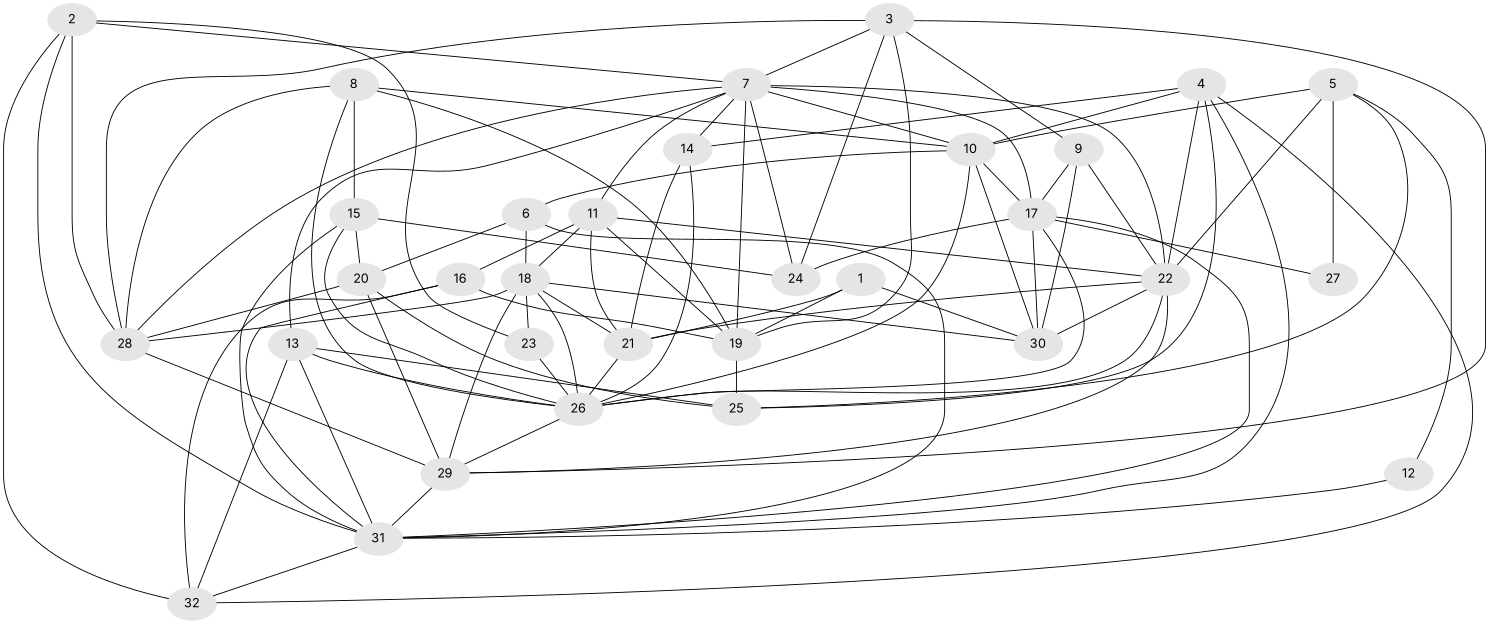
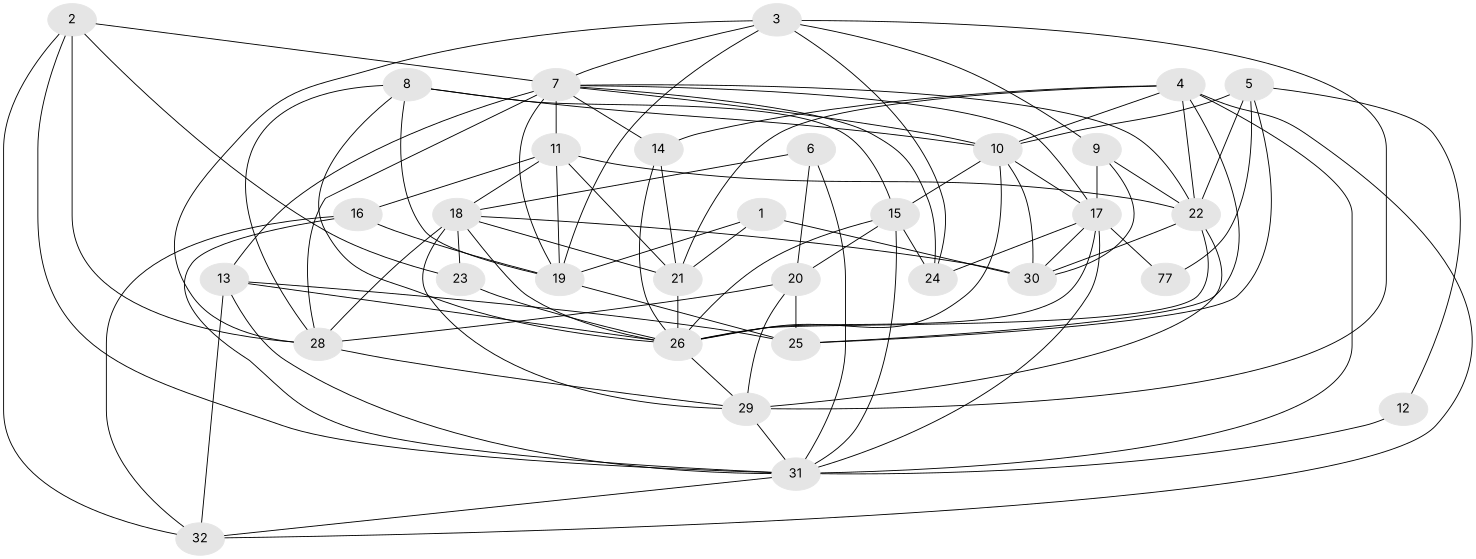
edge "10" -- "6": now "10" -- "15"
node "27": label "27" -> "77"
edge "22" -- "21": now "4" -- "21"
